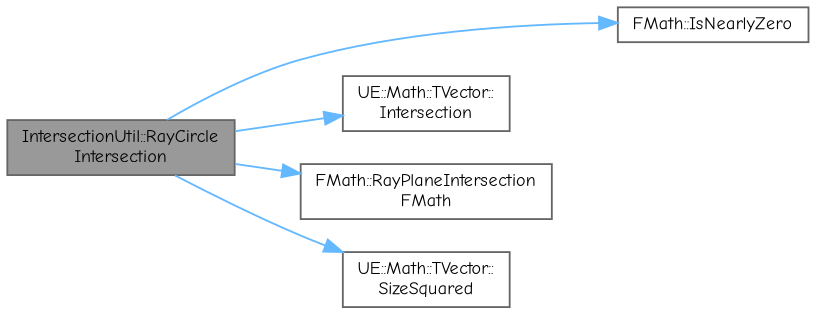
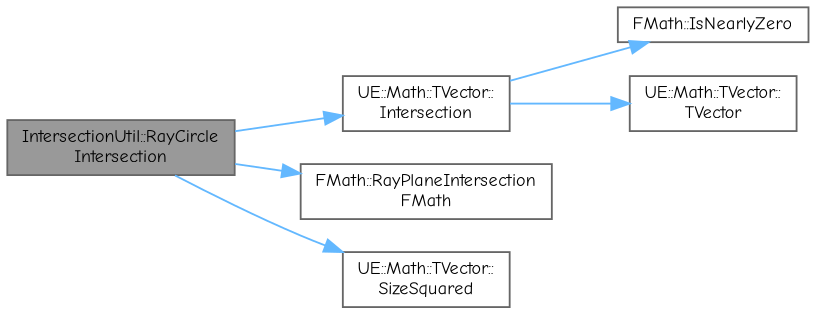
edge "IntersectionUtil::RayCircle Intersection" -> "FMath::IsNearlyZero": now "UE::Math::TVector:: Intersection" -> "FMath::IsNearlyZero"
node "UE::Math::TVector:: TVector": added
